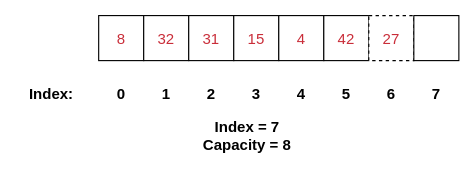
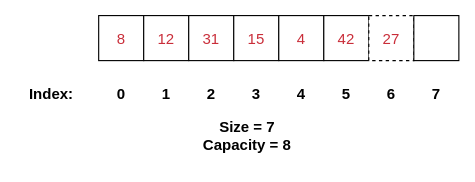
node "32": label "32" -> "12"
node "Index = 7 Capacity = 8": label "Index = 7 Capacity = 8" -> "Size = 7 Capacity = 8"
